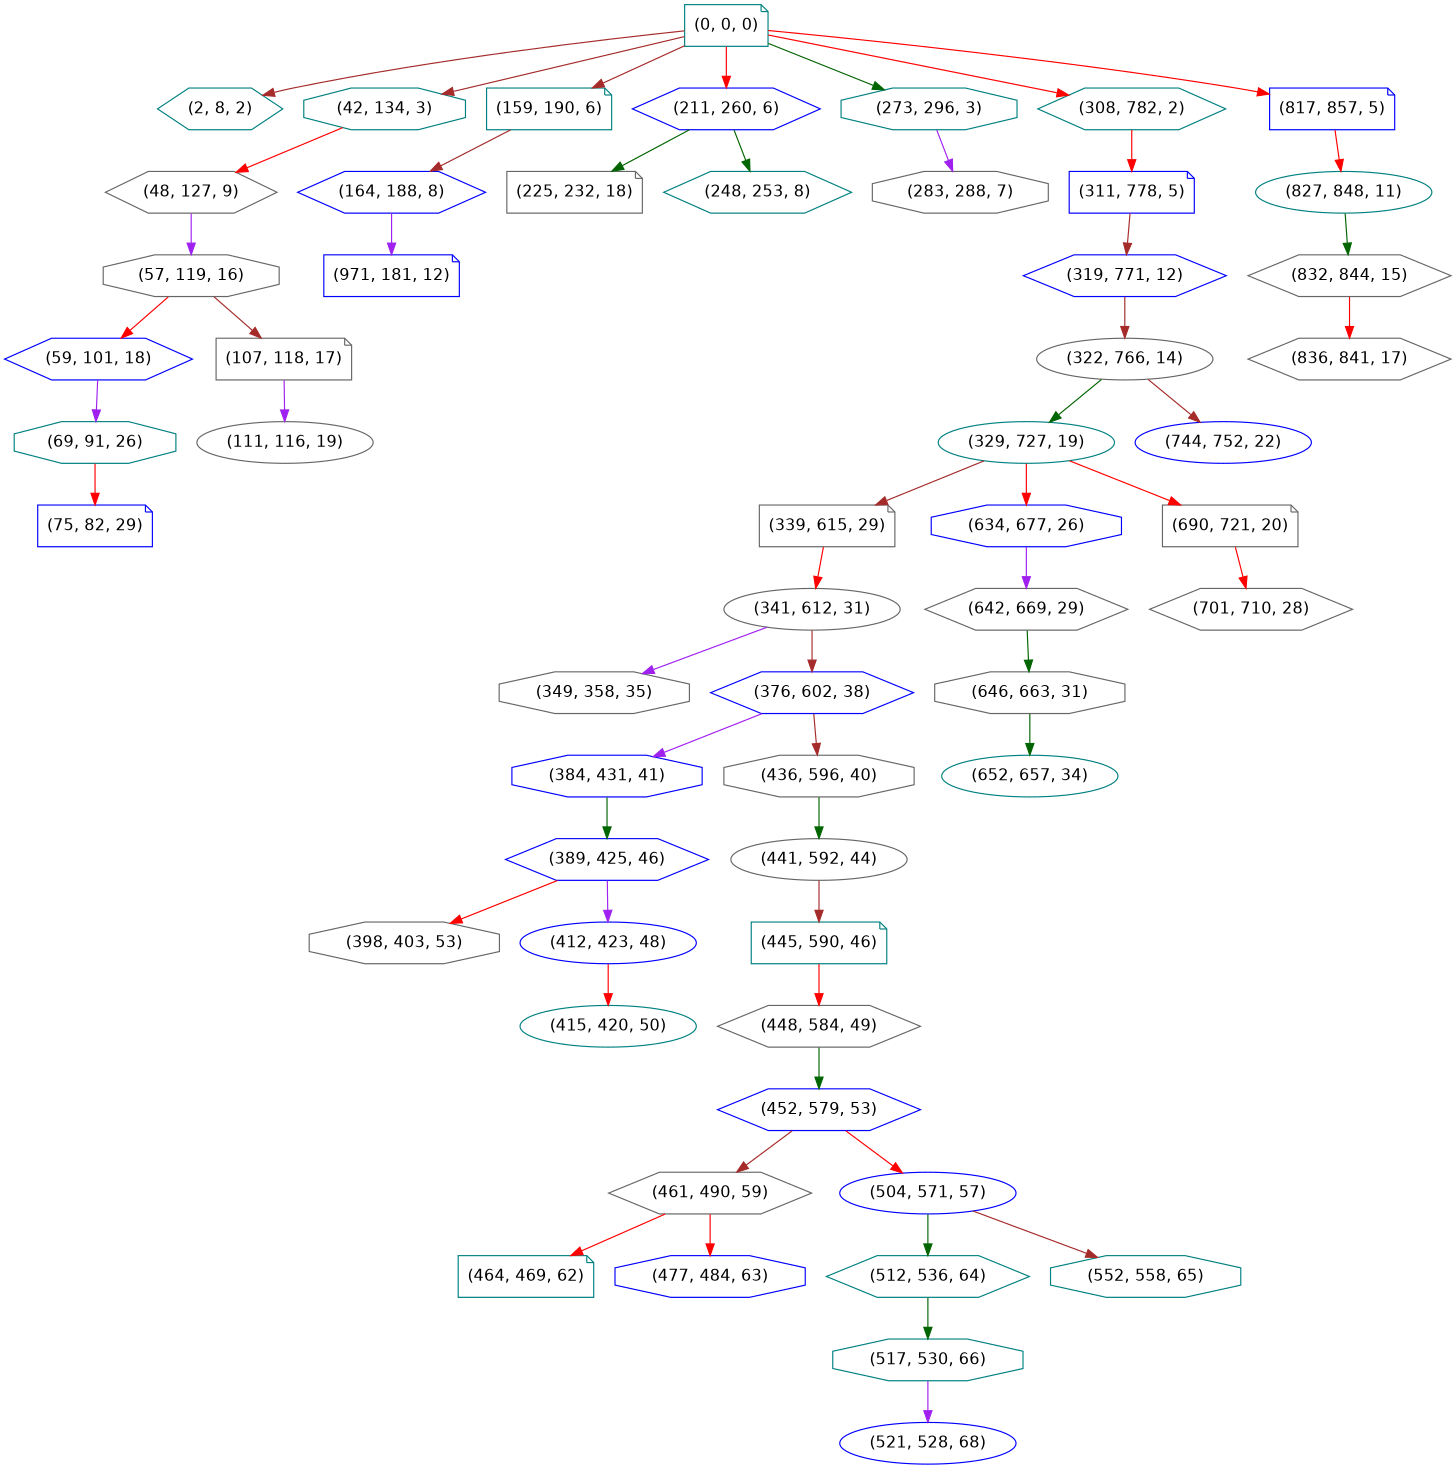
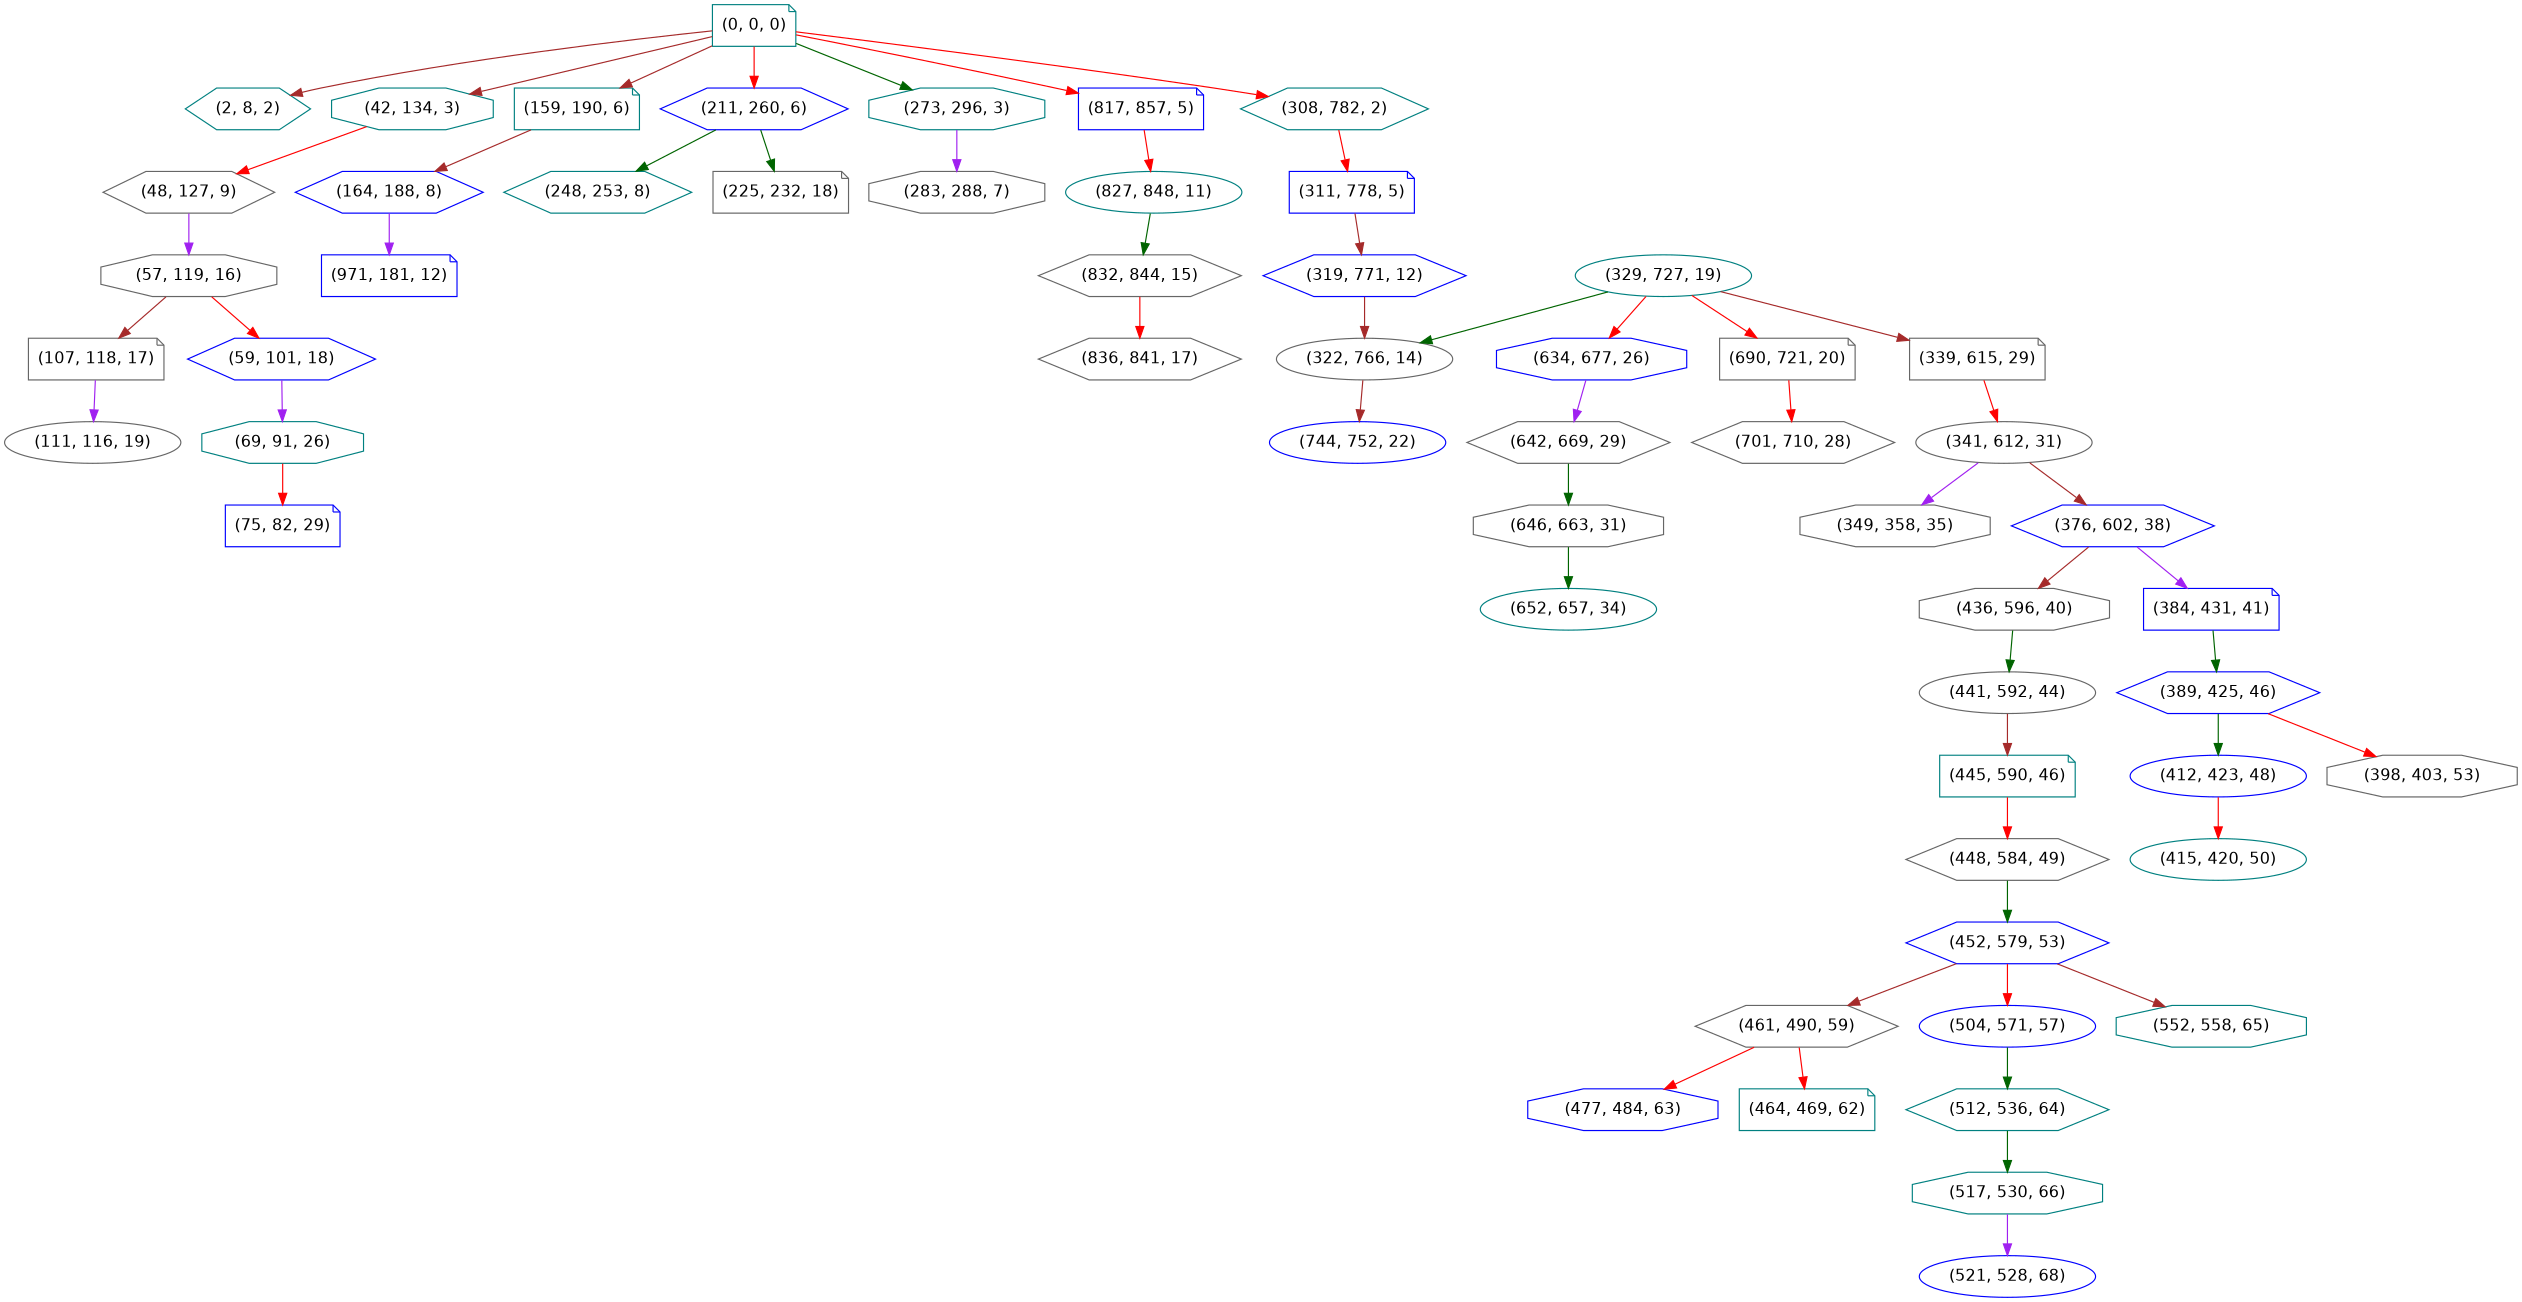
edge "(322, 766, 14)" -> "(329, 727, 19)": reversed
node "(384, 431, 41)": shape octagon -> note
edge "(389, 425, 46)" -> "(412, 423, 48)": color purple -> darkgreen
edge "(504, 571, 57)" -> "(552, 558, 65)": now "(452, 579, 53)" -> "(552, 558, 65)"
